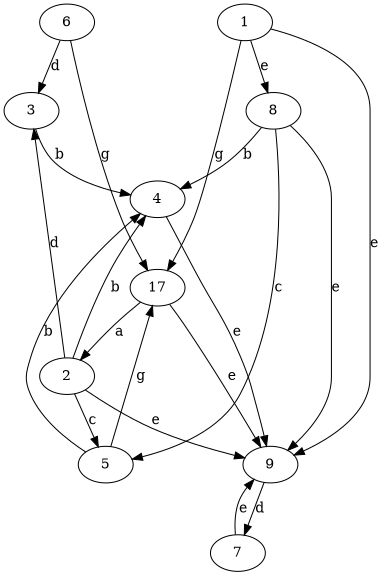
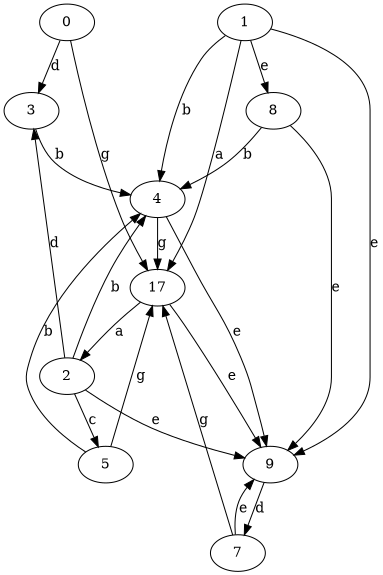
node "6": label "6" -> "0"
edge "1" -> "4": added, label "b"
edge "1" -> "17": label "g" -> "a"
edge "4" -> "17": added, label "g"
edge "8" -> "5": removed, label "c"
edge "7" -> "17": added, label "g"
